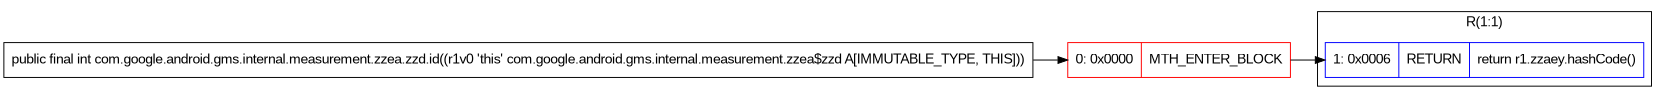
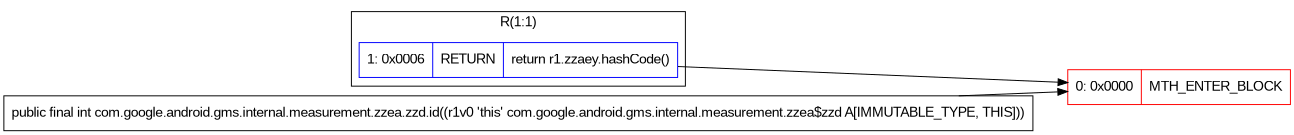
edge "0: 0x0000" -> "1: 0x0006": reversed
